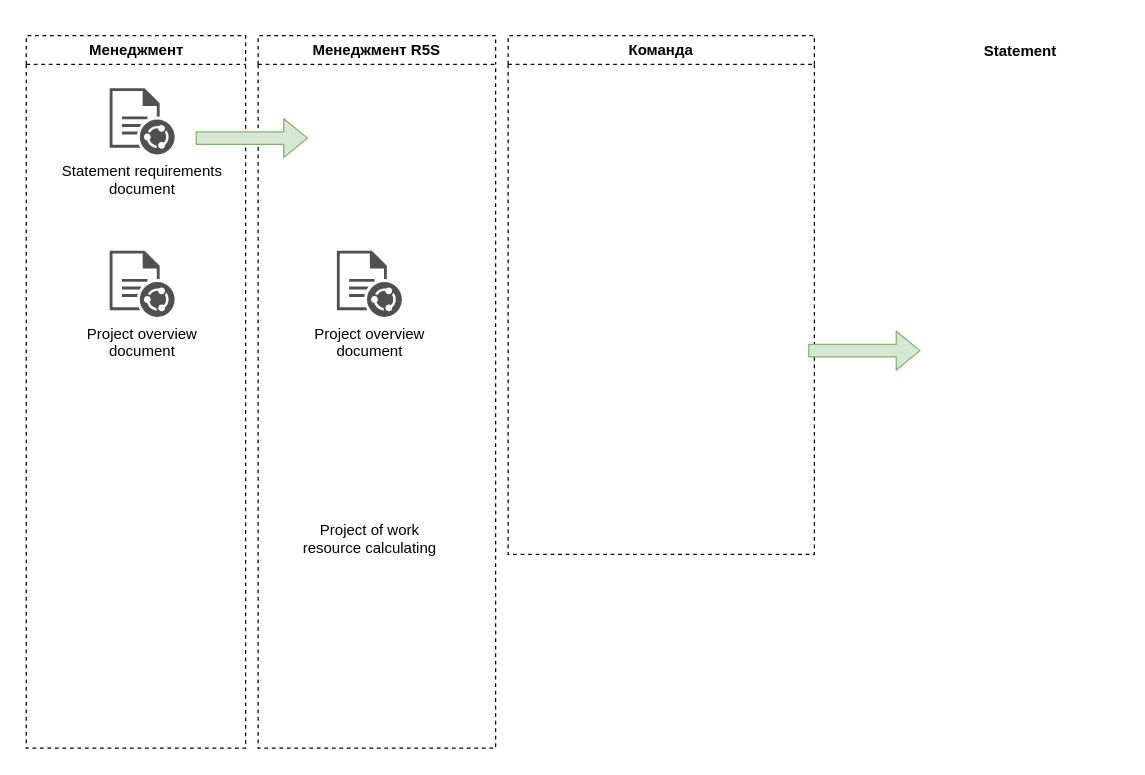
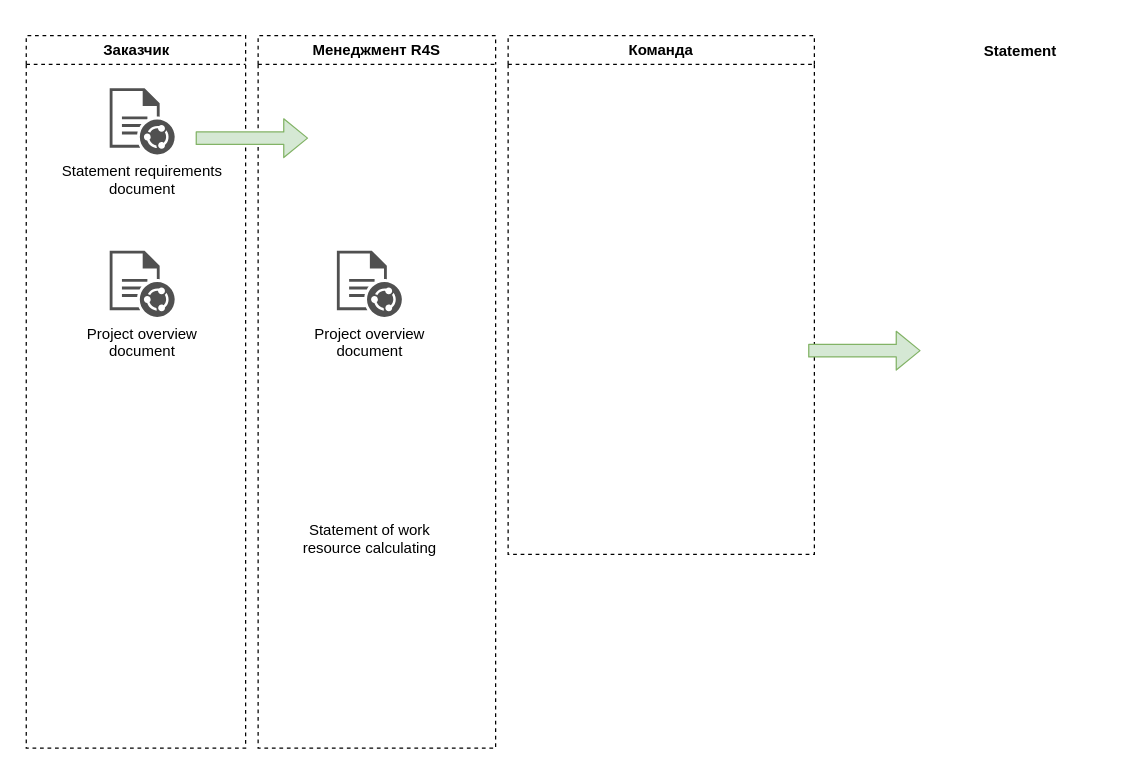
node "Менеджмент": label "Менеджмент" -> "Заказчик"
node "Менеджмент R5S": label "Менеджмент R5S" -> "Менеджмент R4S"
node "Project of work resource calculating": label "Project of work resource calculating" -> "Statement of work resource calculating"
